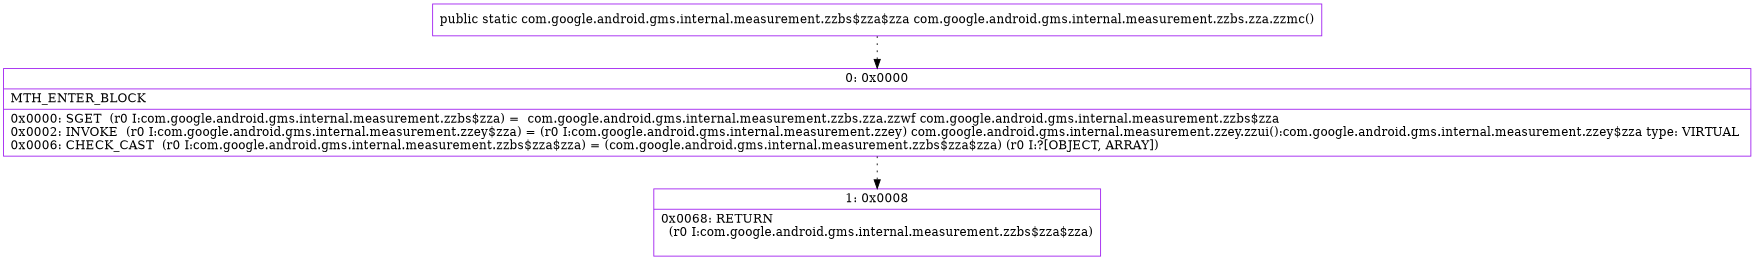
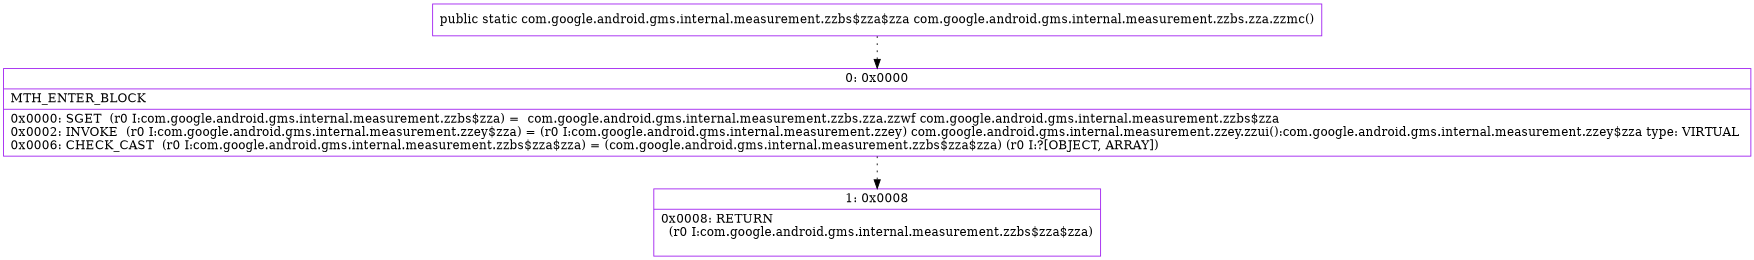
node "1: 0x0008": text "0x0068: RETURN" -> "0x0008: RETURN"
